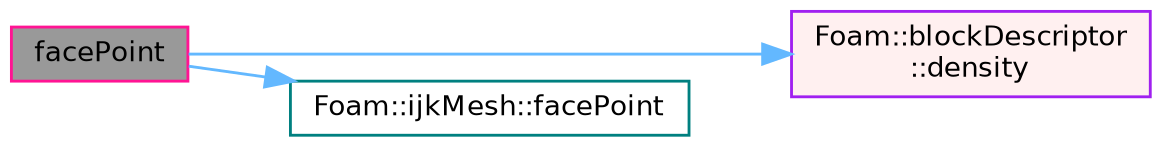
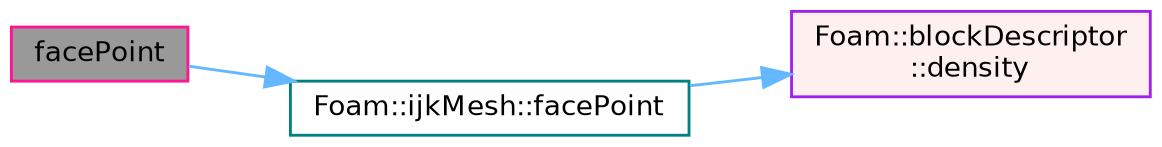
edge "facePoint" -> "Foam::blockDescriptor ::density": now "Foam::ijkMesh::facePoint" -> "Foam::blockDescriptor ::density"
